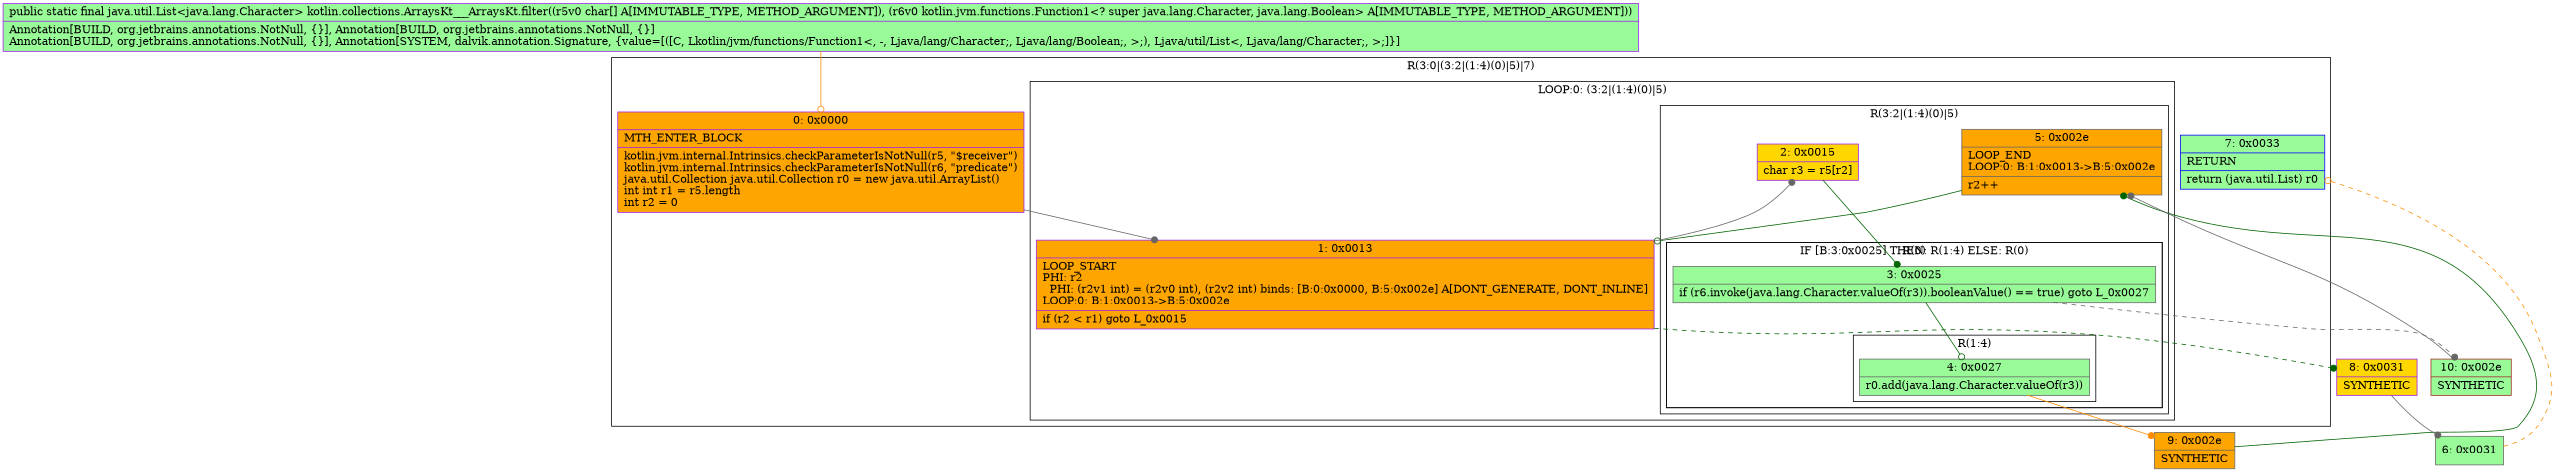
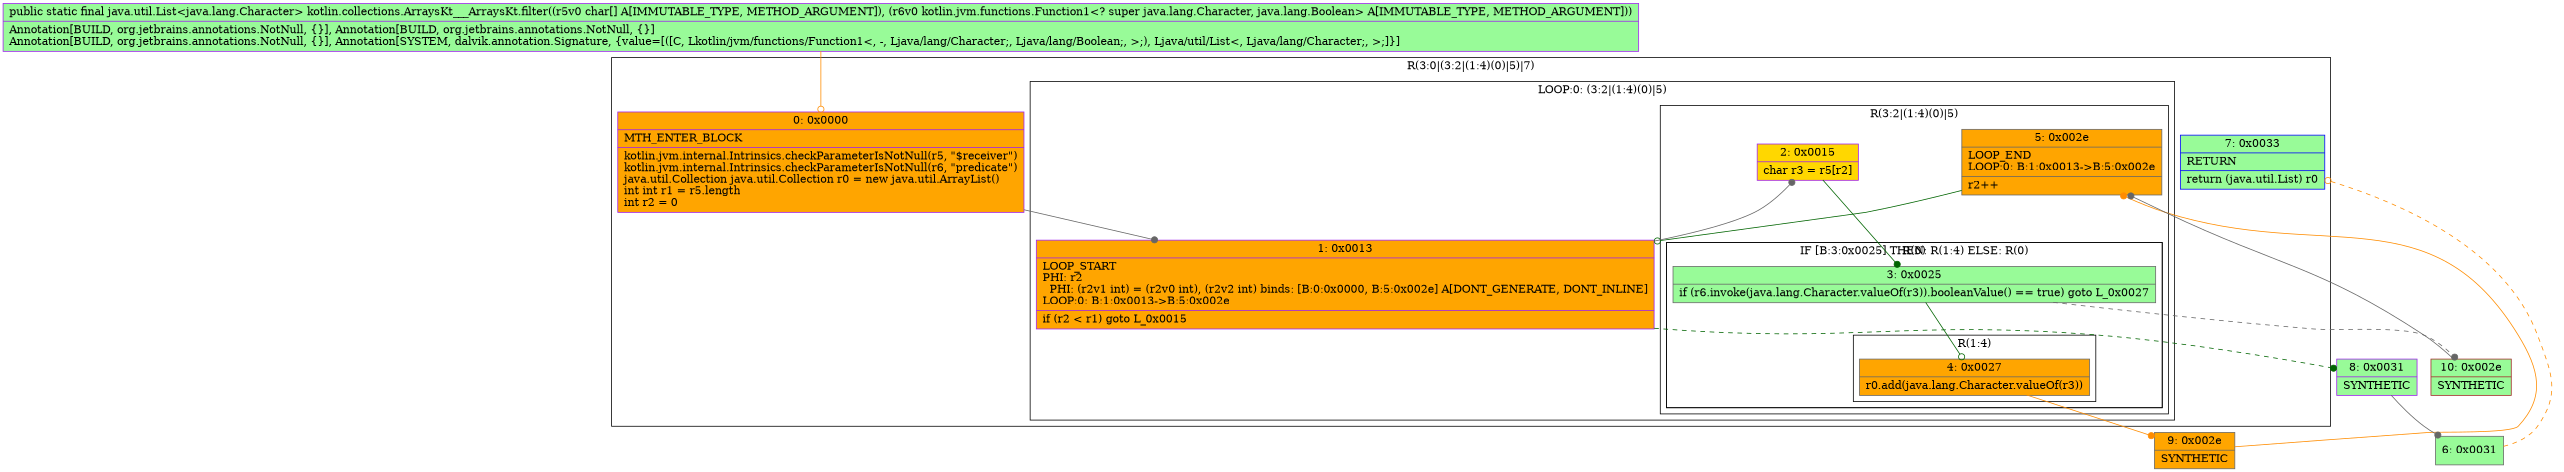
edge "9: 0x002e" -> "5: 0x002e": color darkgreen -> darkorange
node "4: 0x0027": fillcolor palegreen -> orange
node "8: 0x0031": fillcolor gold -> palegreen
